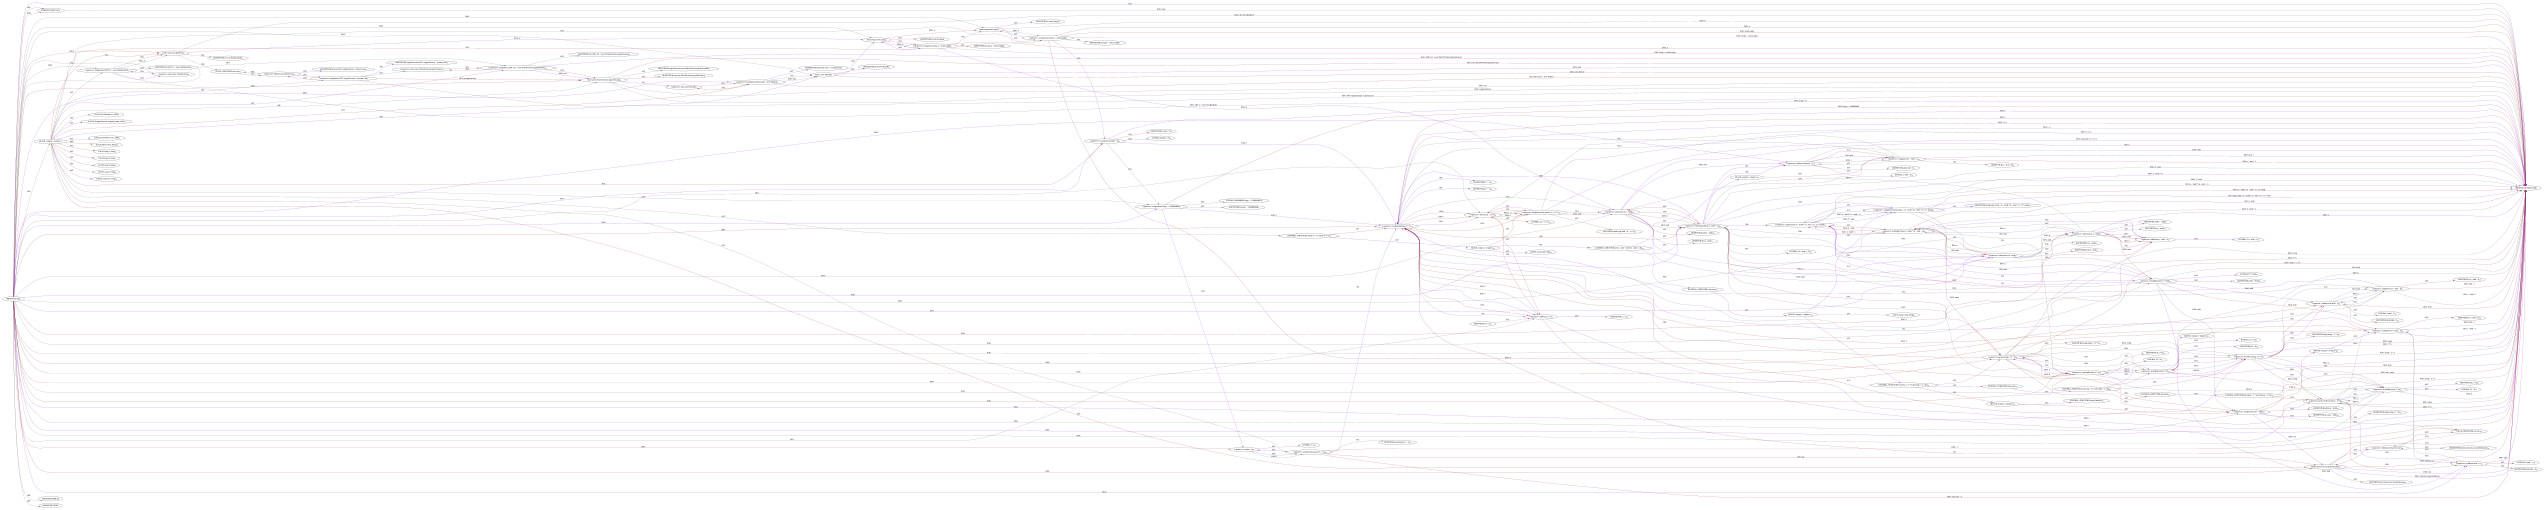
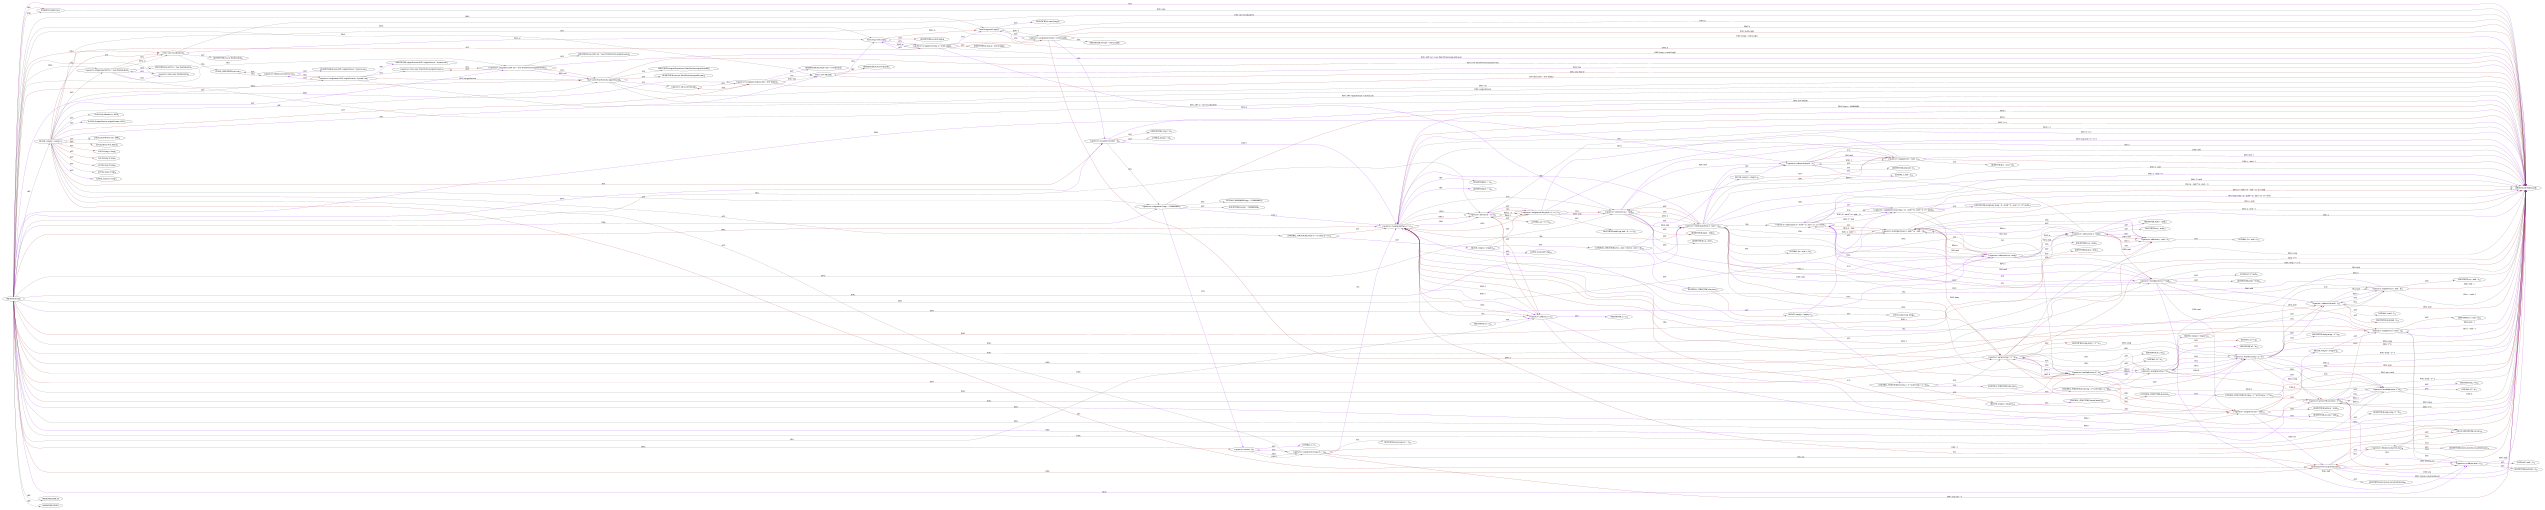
edge "(<operator>.assignment,long l = 0)" -> "(METHOD_RETURN,void)": label "DDG: long l = 0" -> "DDG: new Main()"
